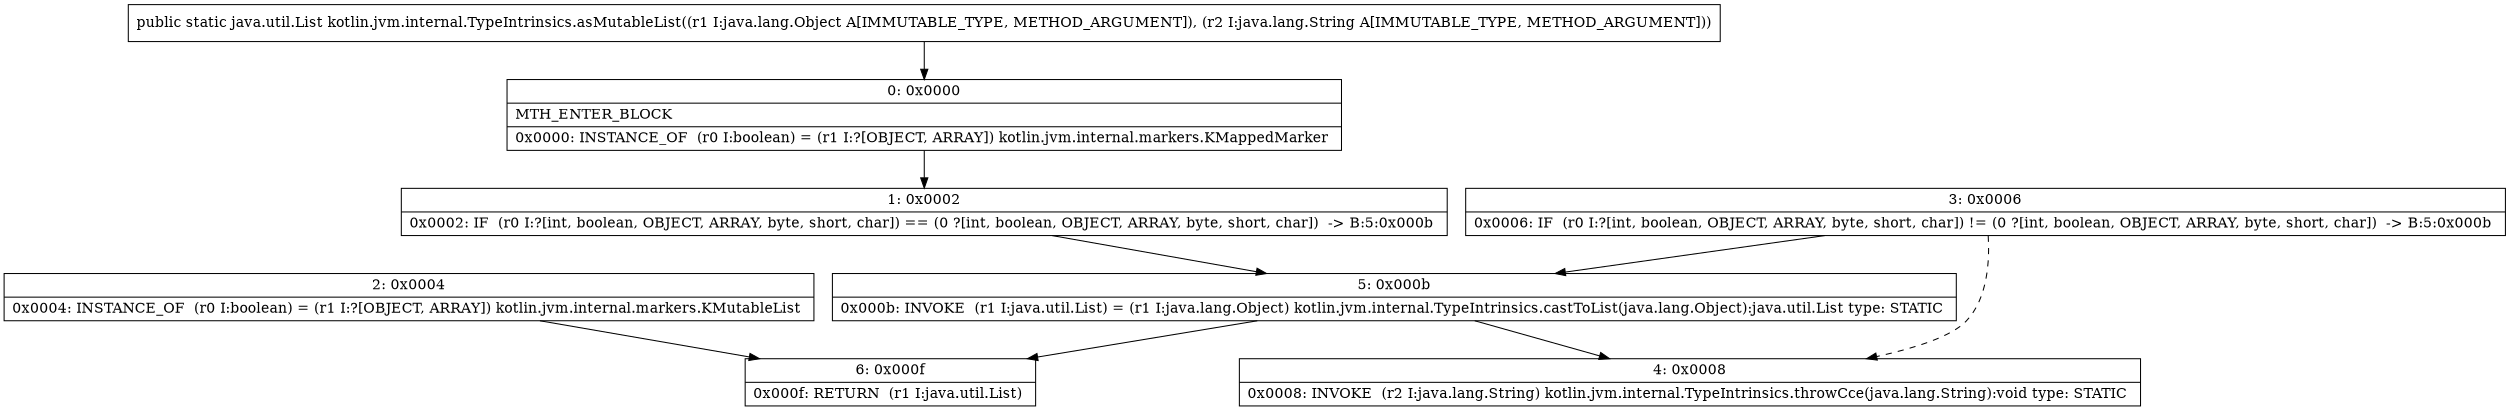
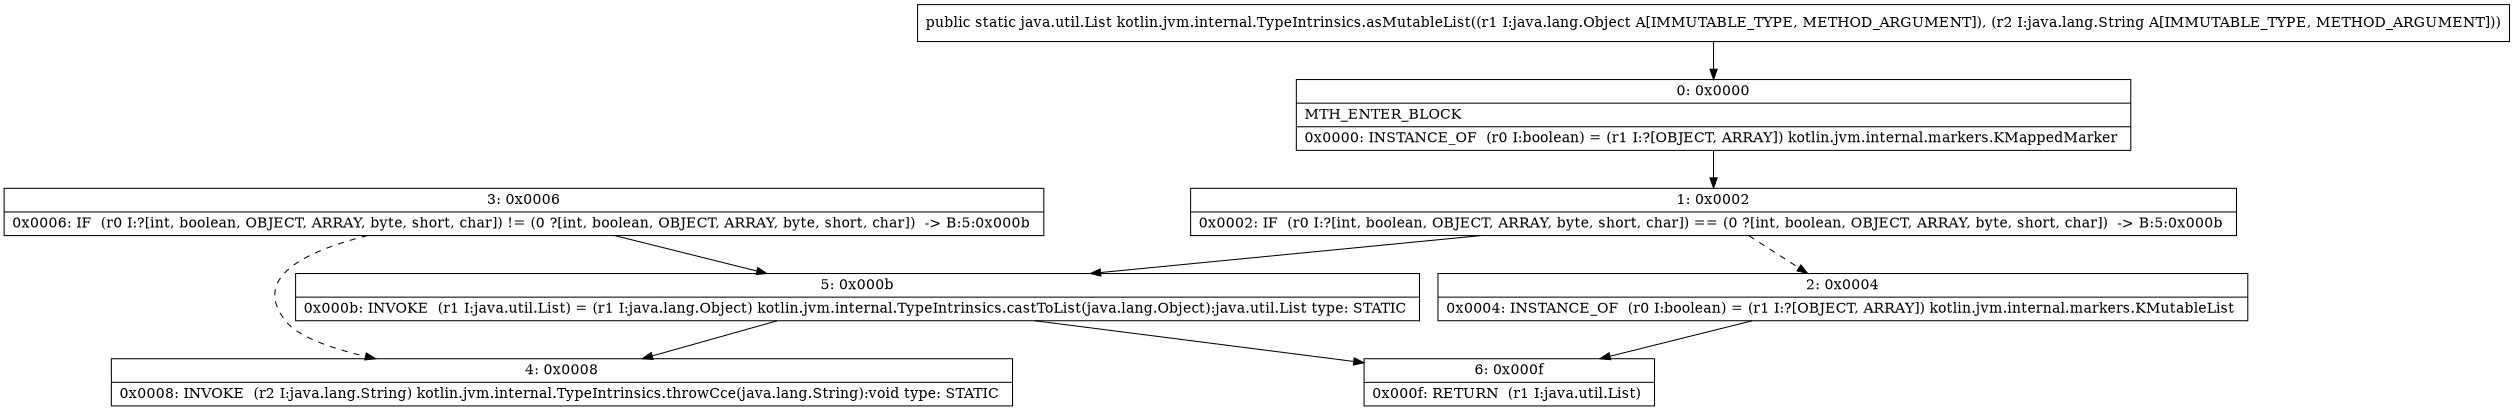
edge "1: 0x0002" -> "2: 0x0004": added
